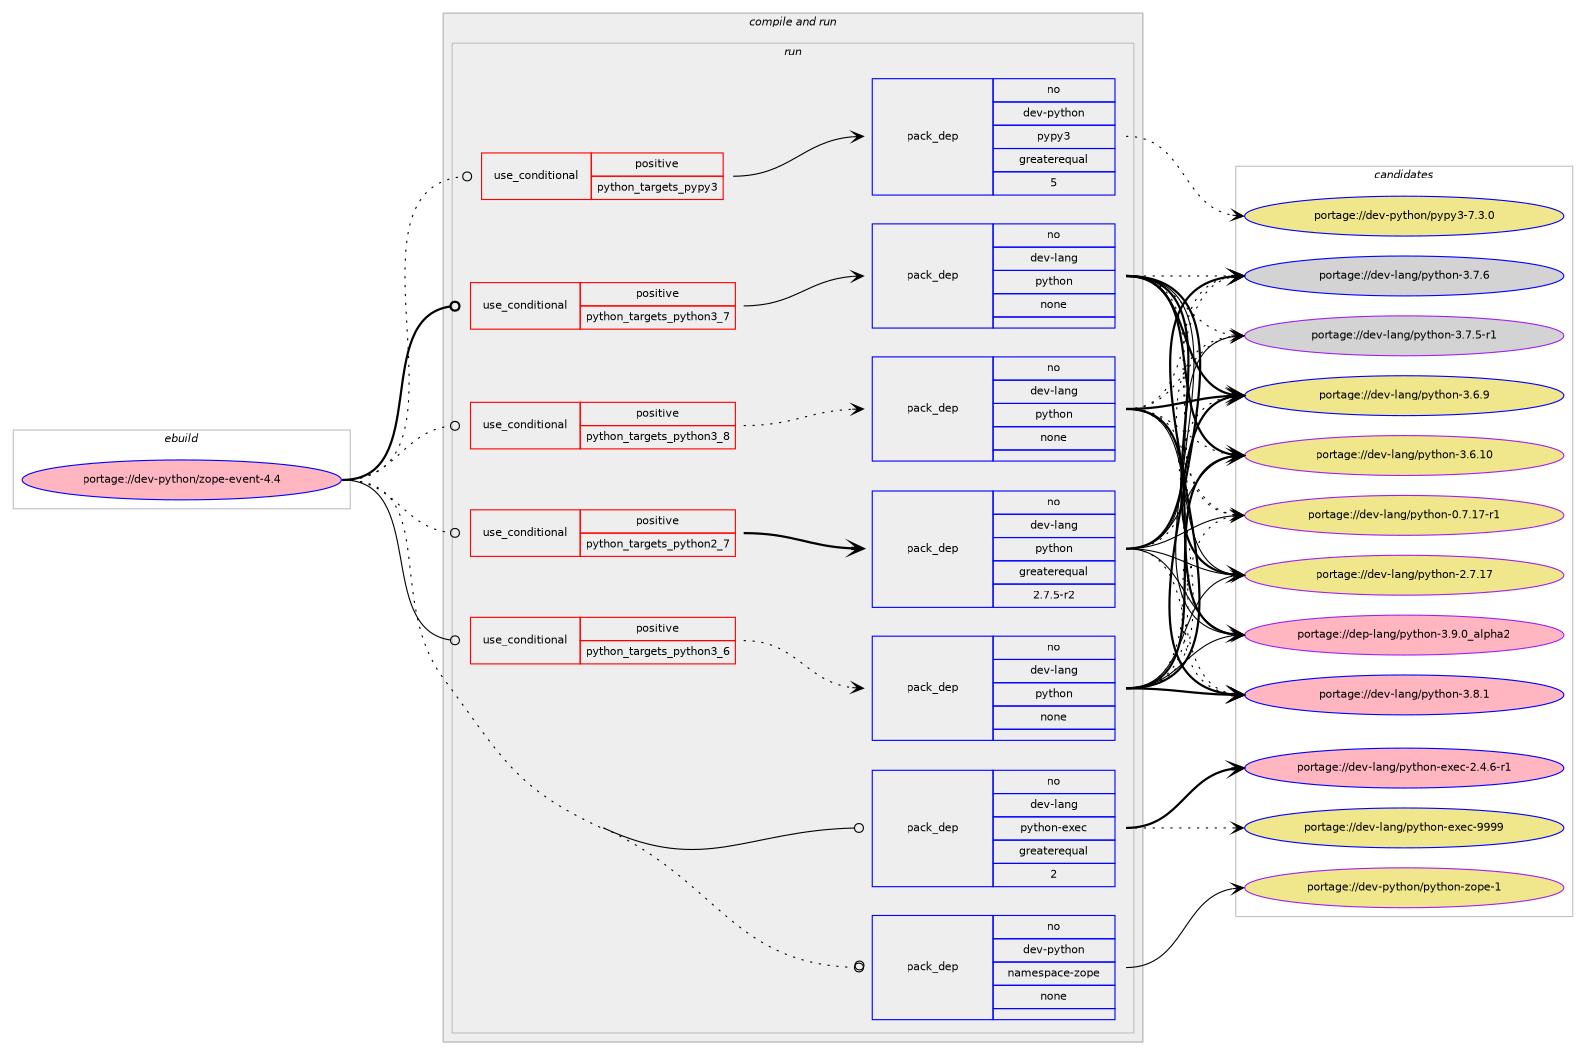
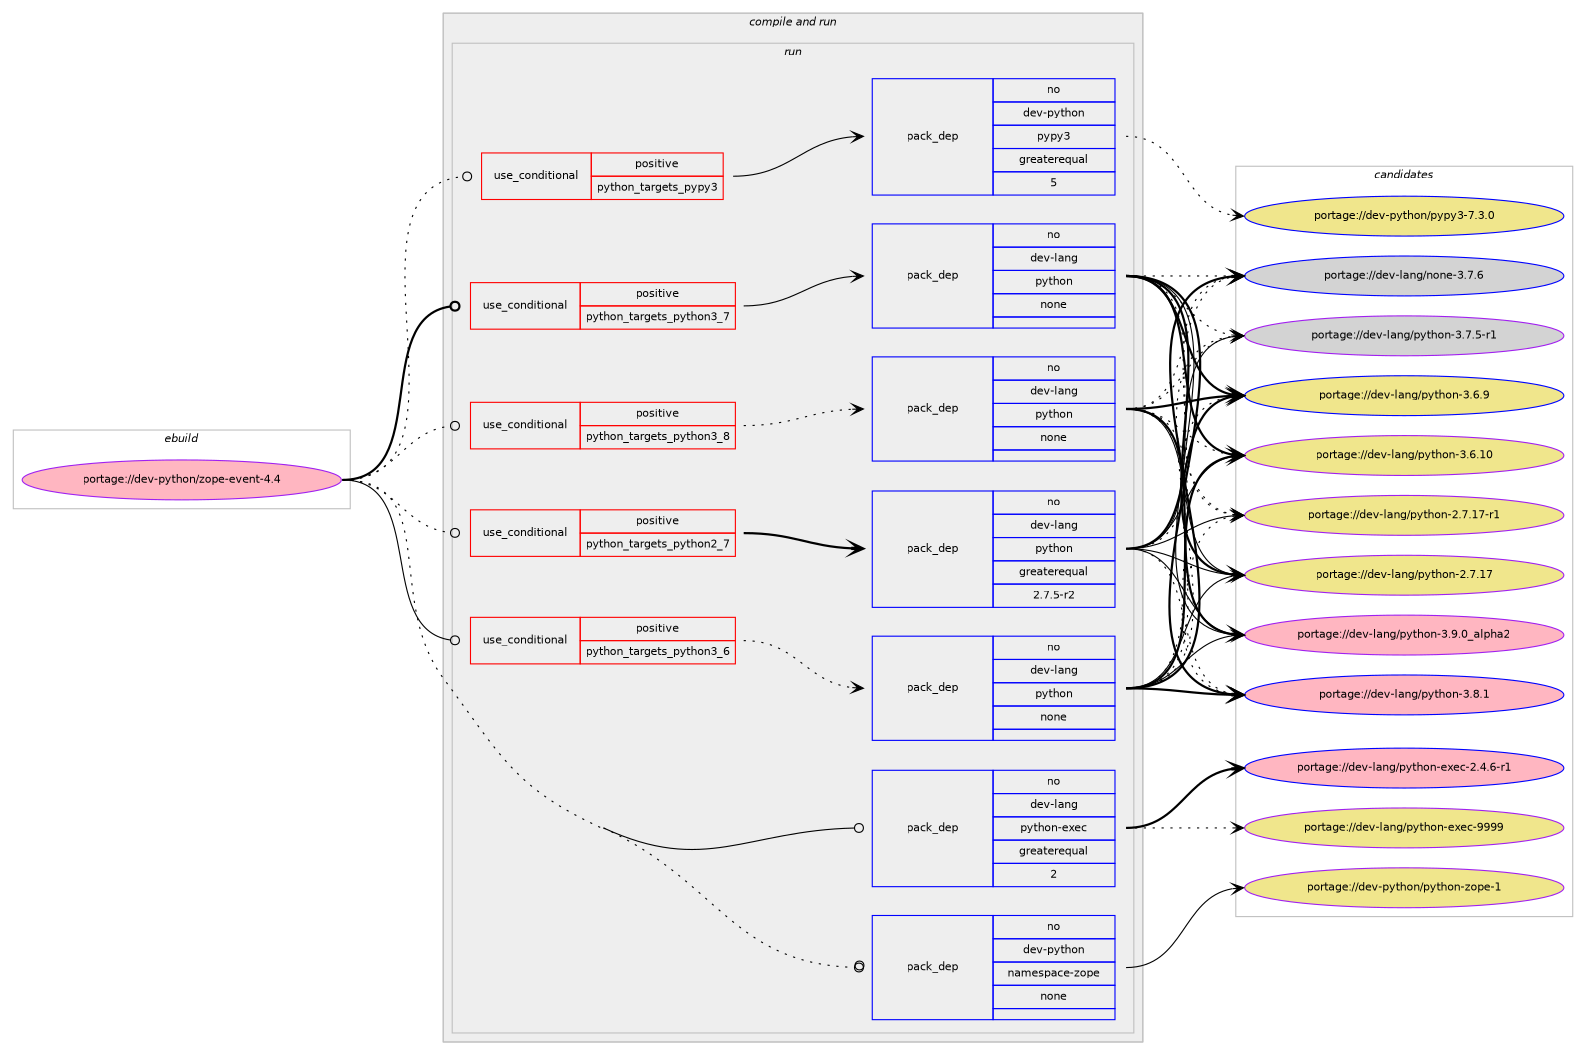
node "portage://dev-lang/python-3.7.6": label "portage://dev-lang/python-3.7.6" -> "portage://dev-lang/none-3.7.6"
node "portage://dev-python/zope-event-4.4": color blue -> purple
node "portage://dev-lang/python-0.7.17-r1": label "portage://dev-lang/python-0.7.17-r1" -> "portage://dev-lang/python-2.7.17-r1"
node "portage://dep-lang/python-3.9.0_alpha2": label "portage://dep-lang/python-3.9.0_alpha2" -> "portage://dev-lang/python-3.9.0_alpha2"
node "portage://dev-lang/python-exec-9999": color blue -> purple
